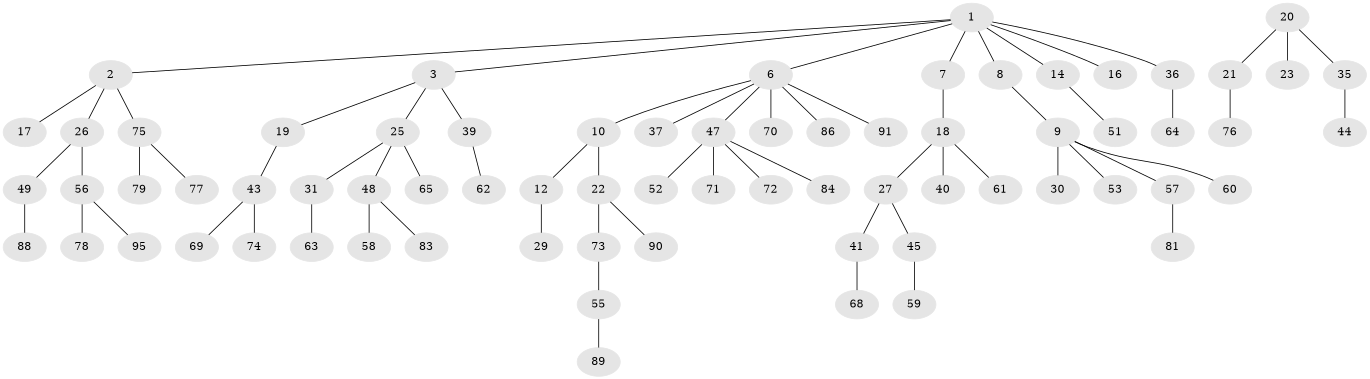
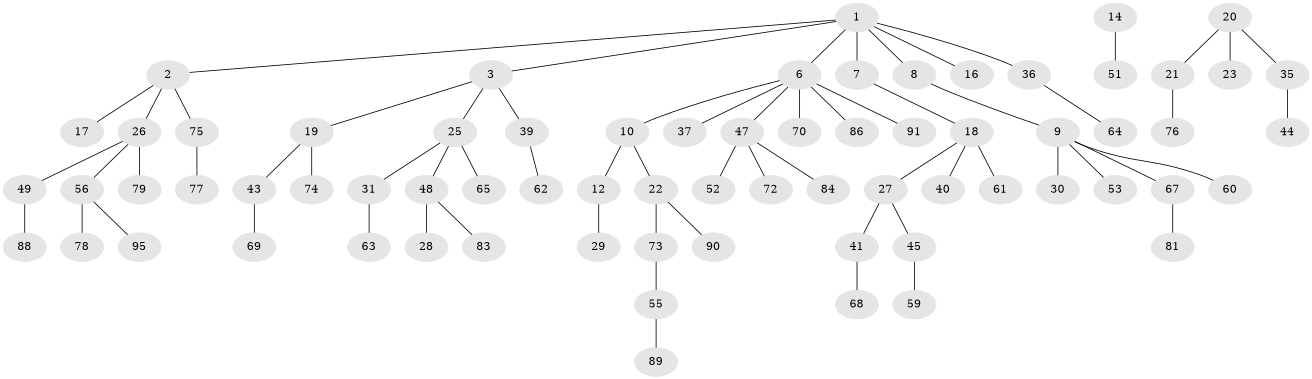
edge "1" -- "14": removed
edge "75" -- "79": now "26" -- "79"
node "71": removed
node "57": label "57" -> "67"
edge "43" -- "74": now "19" -- "74"
node "58": label "58" -> "28"
